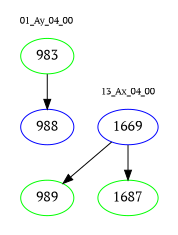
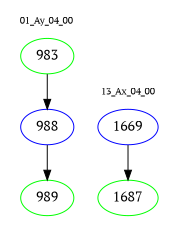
edge "1669" -> "989": now "988" -> "989"
